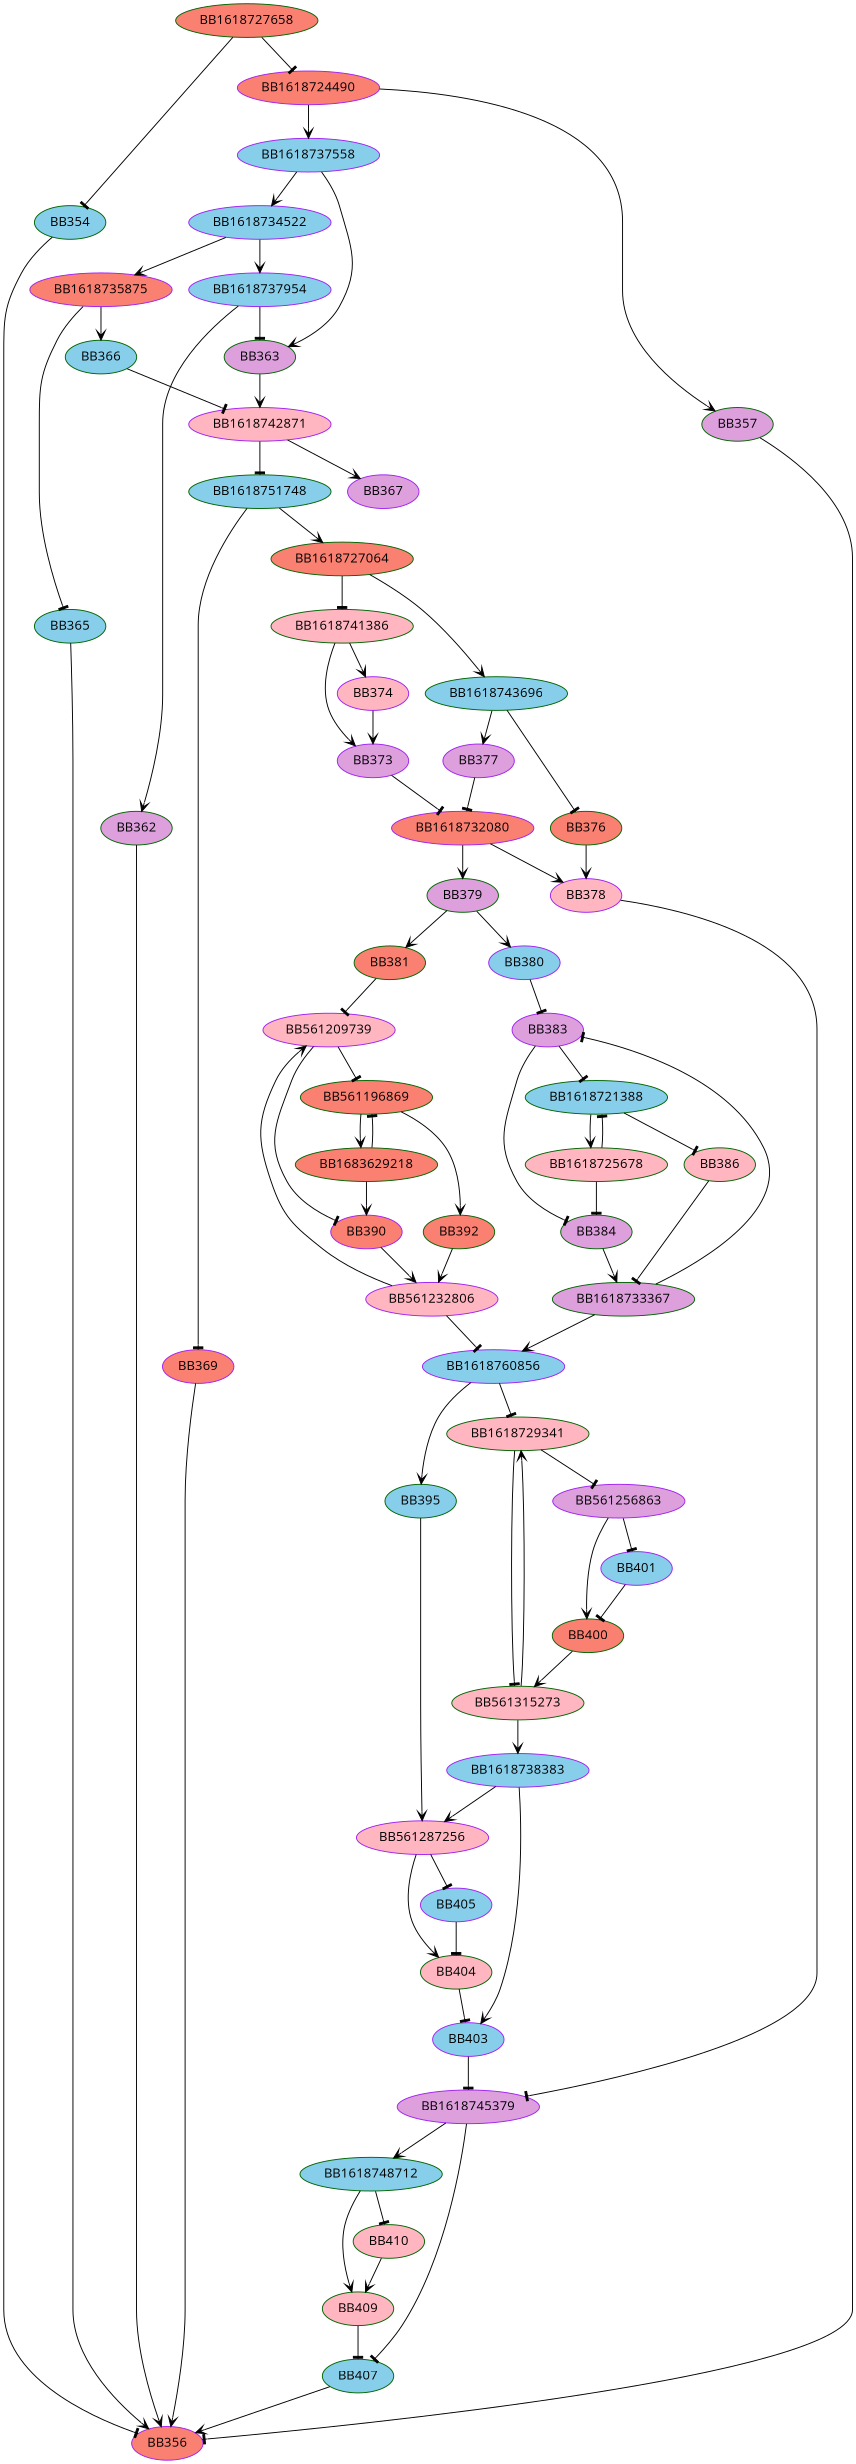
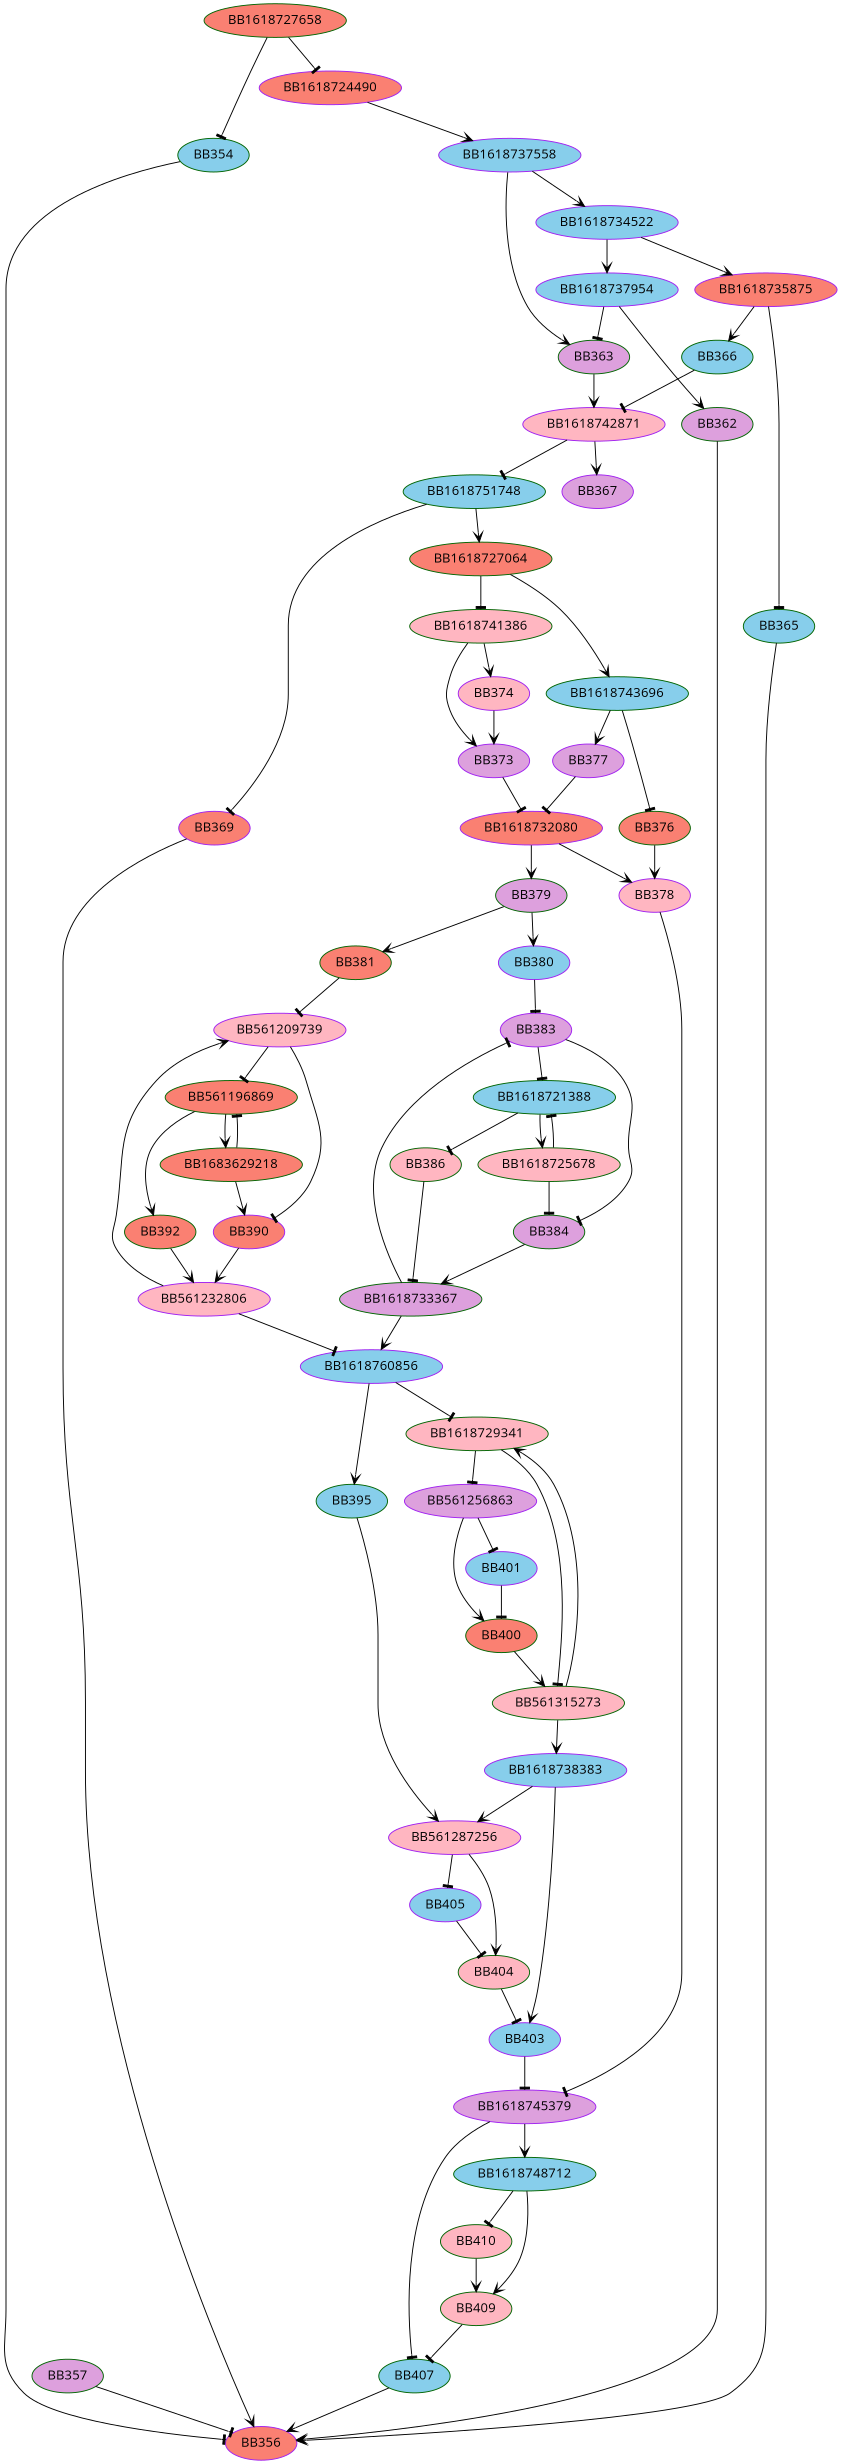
edge "BB1618724490" -> "BB357": removed
